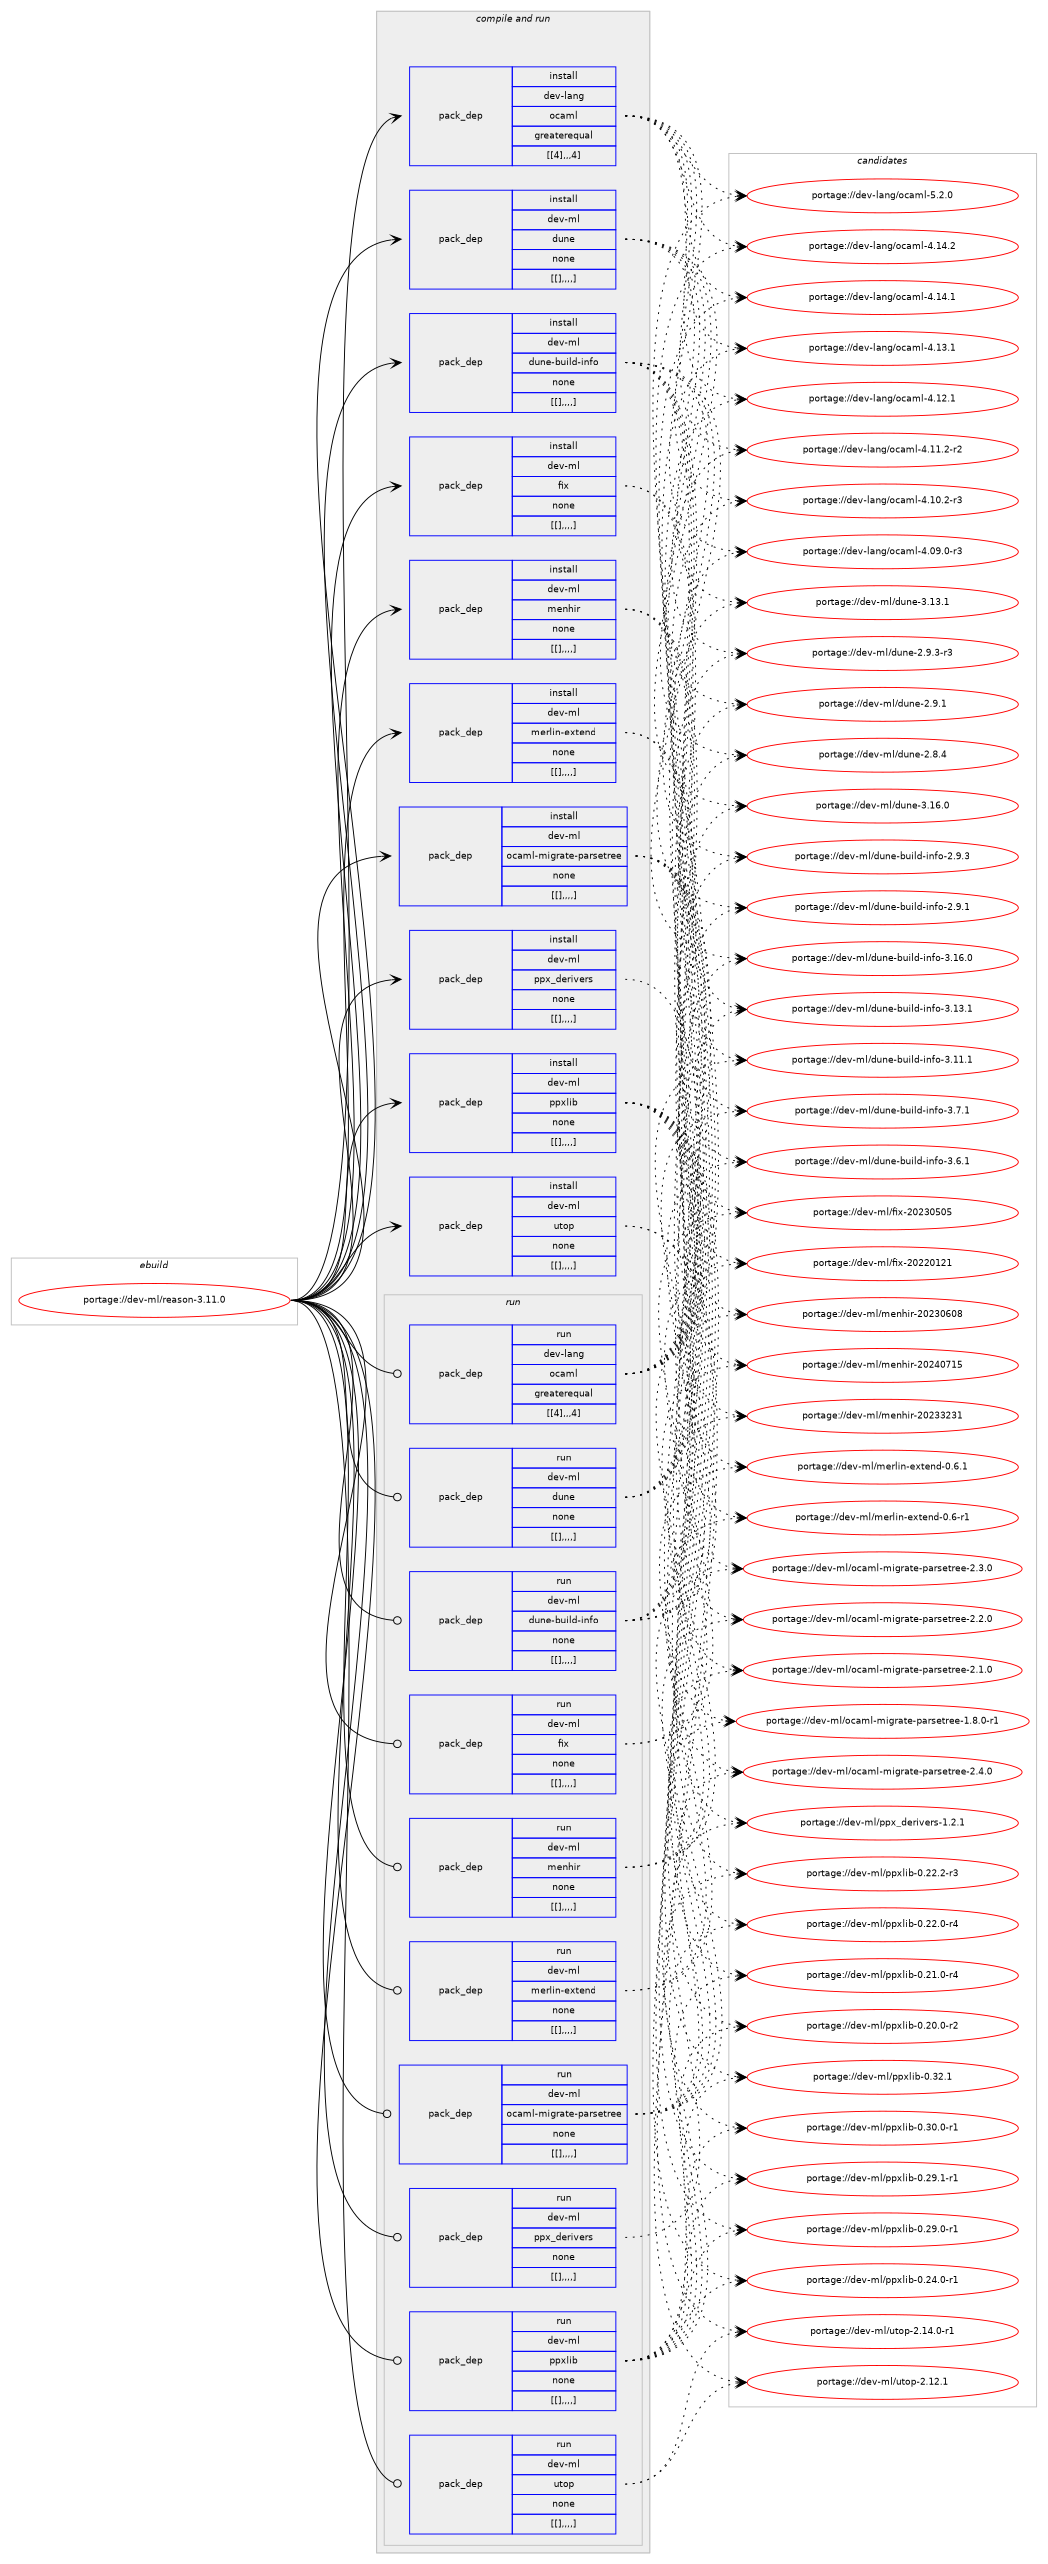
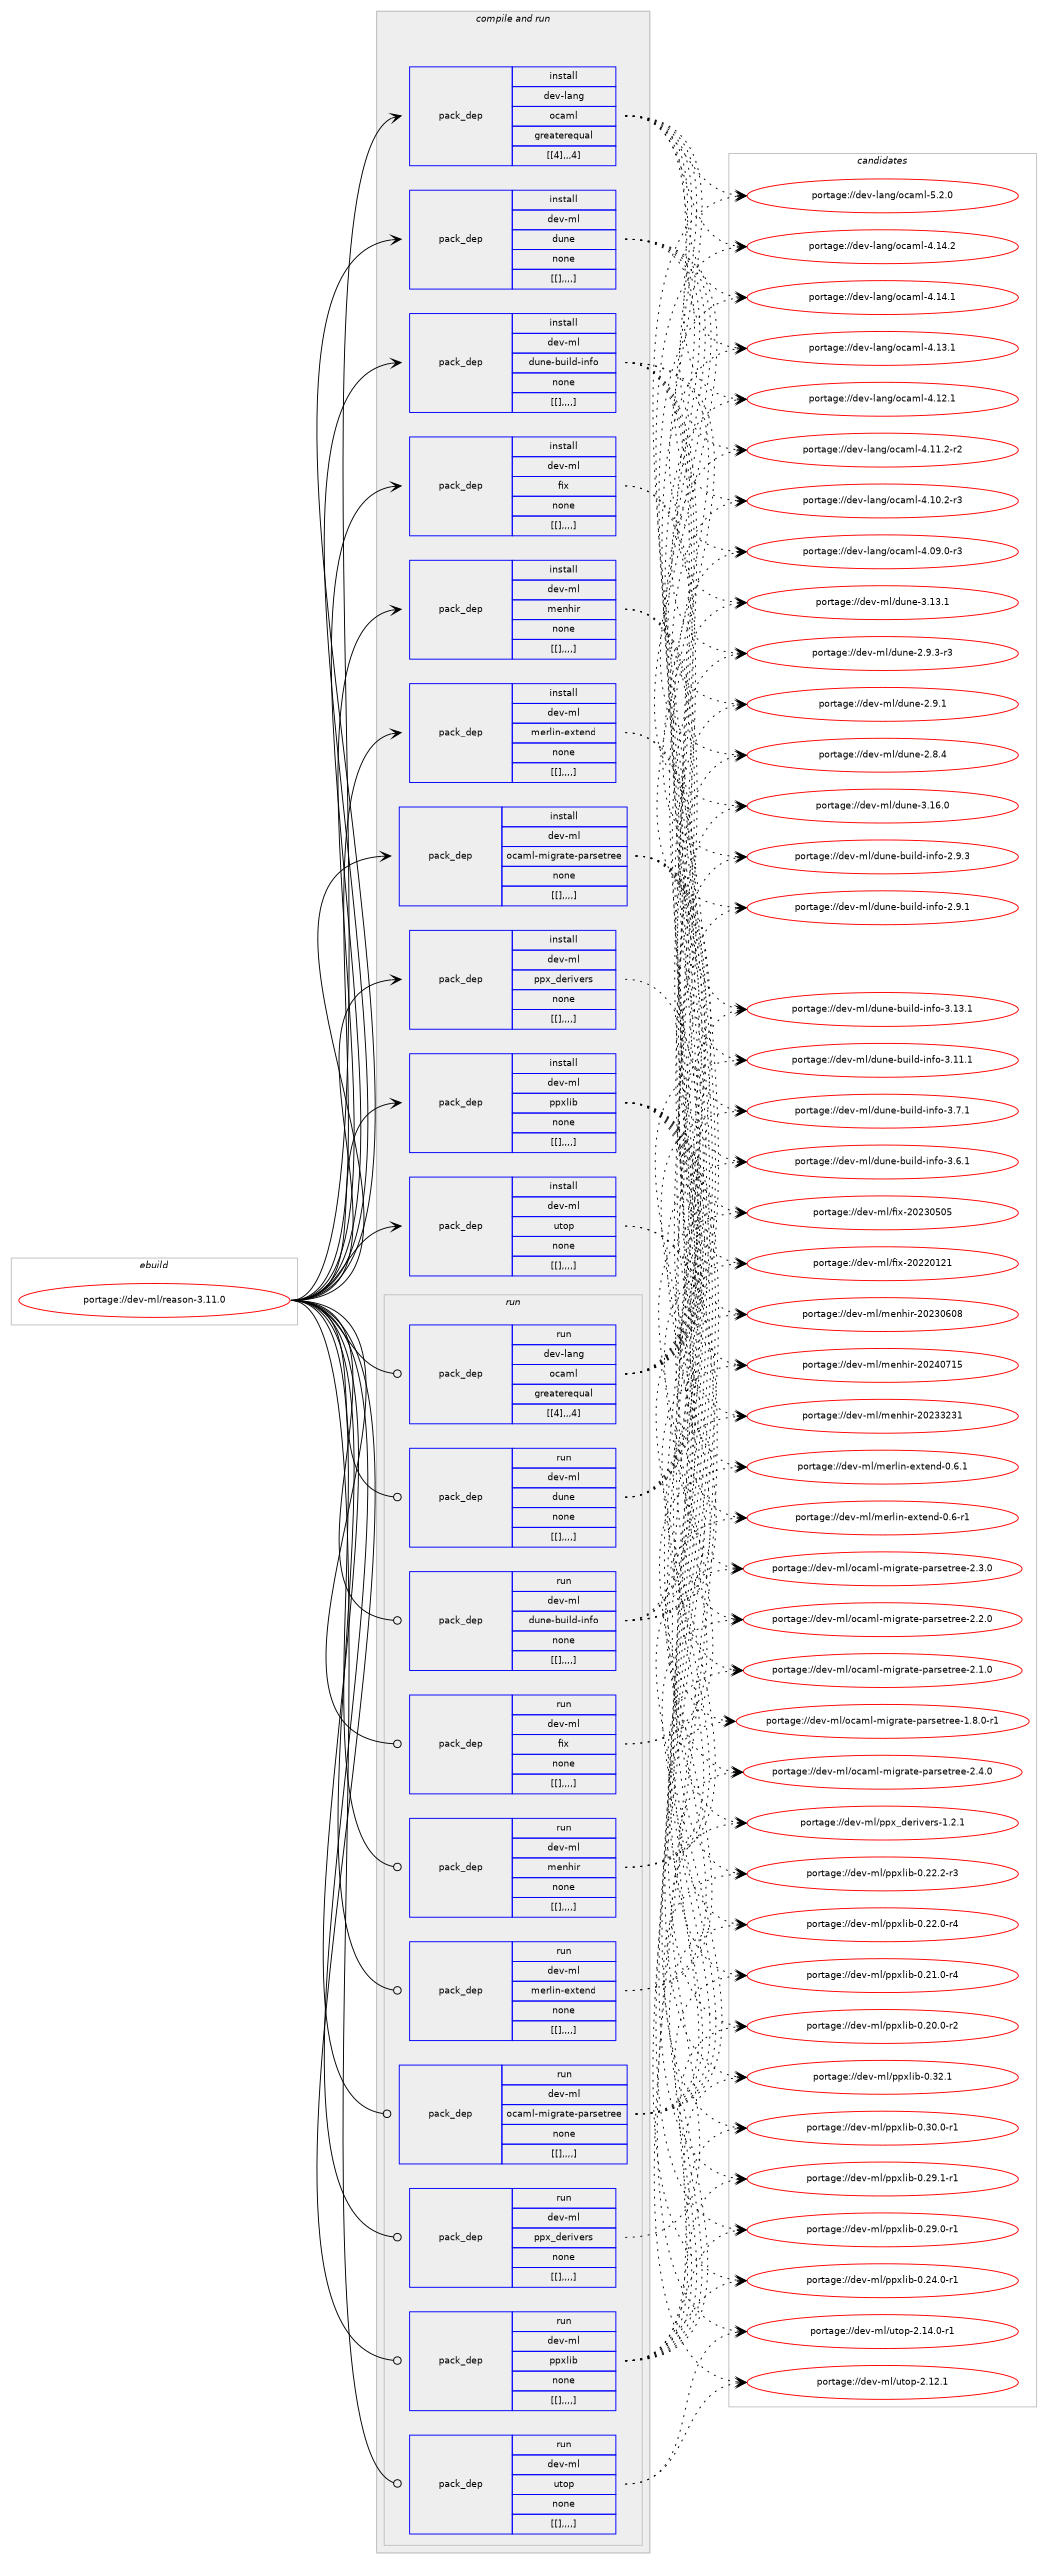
node "portage://dev-ml/dune-build-info-3.16.0": removed
